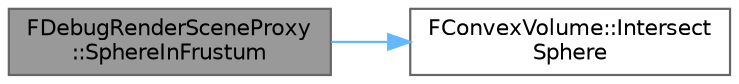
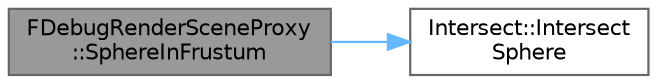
node "FConvexVolume::Intersect Sphere": label "FConvexVolume::Intersect Sphere" -> "Intersect::Intersect Sphere"
